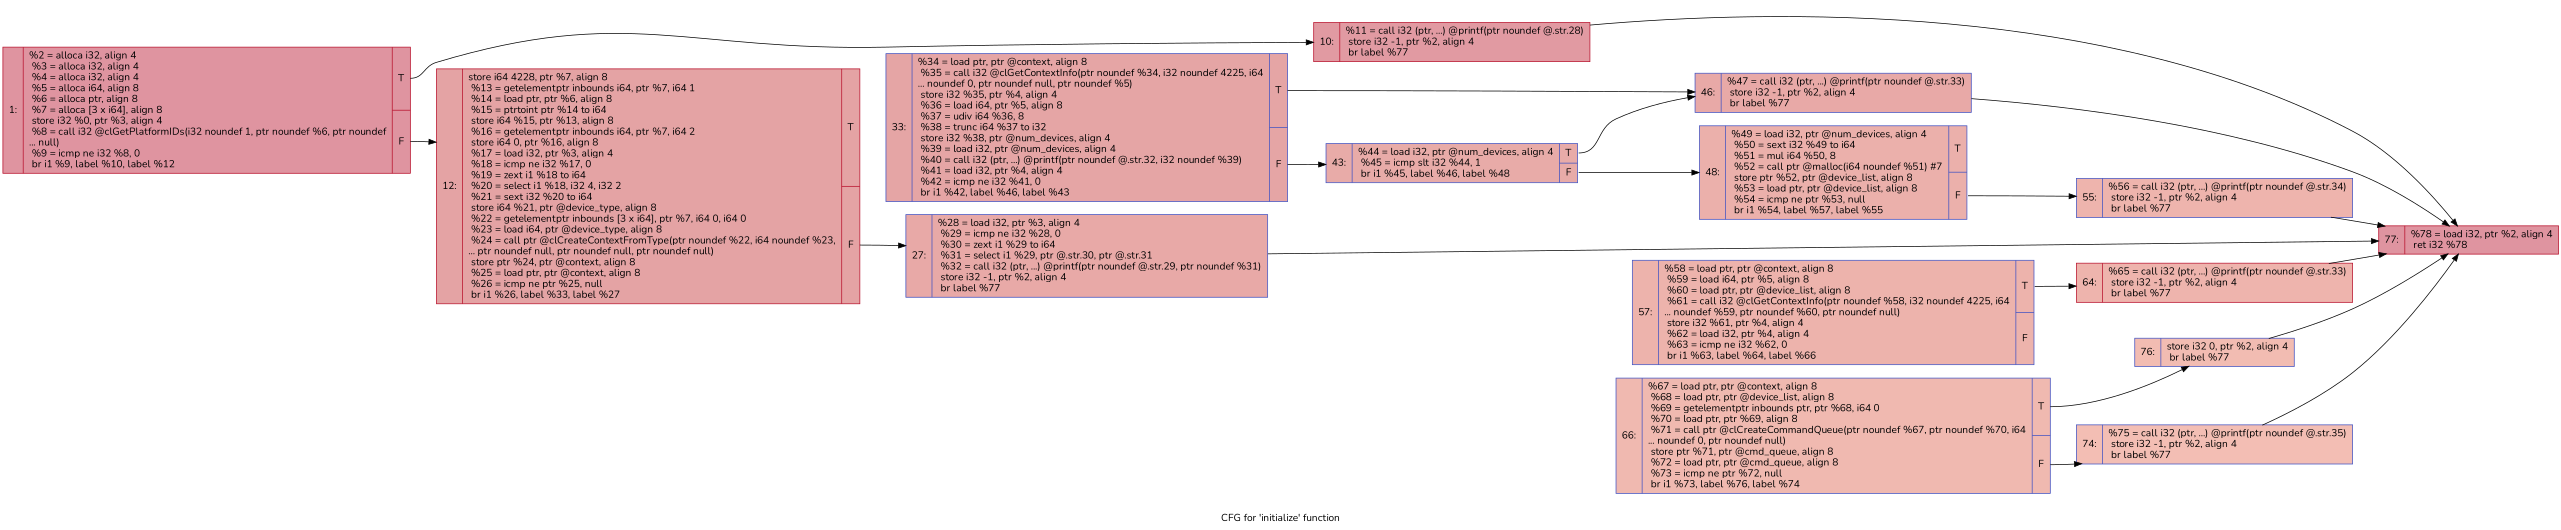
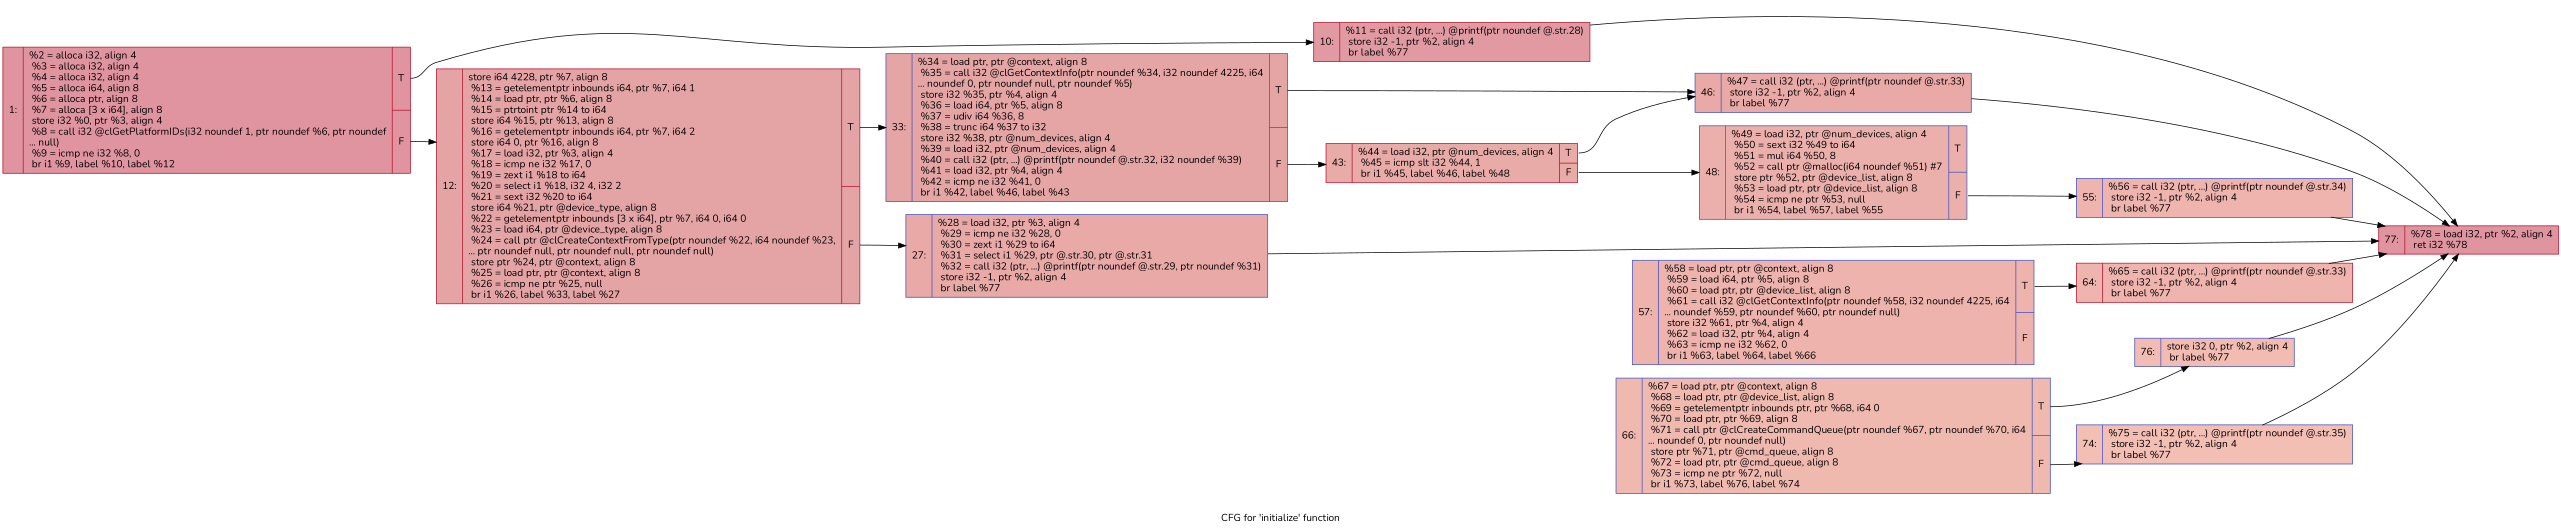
edge "12:" -> "33:": added
node "43:": color #3d50c3ff -> #b70d28ff
